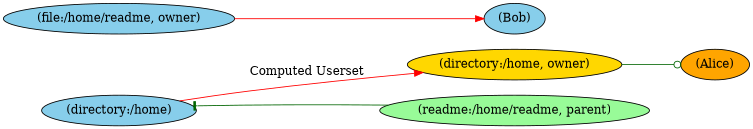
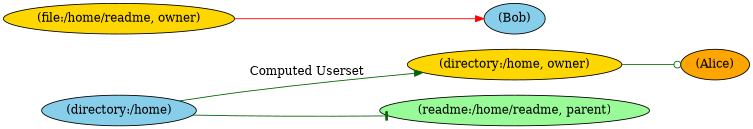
node "(file:/home/readme, owner)": fillcolor skyblue -> gold
edge "(directory:/home)" -> "(directory:/home, owner)": color red -> darkgreen
edge "(readme:/home/readme, parent)" -> "(directory:/home)": reversed
